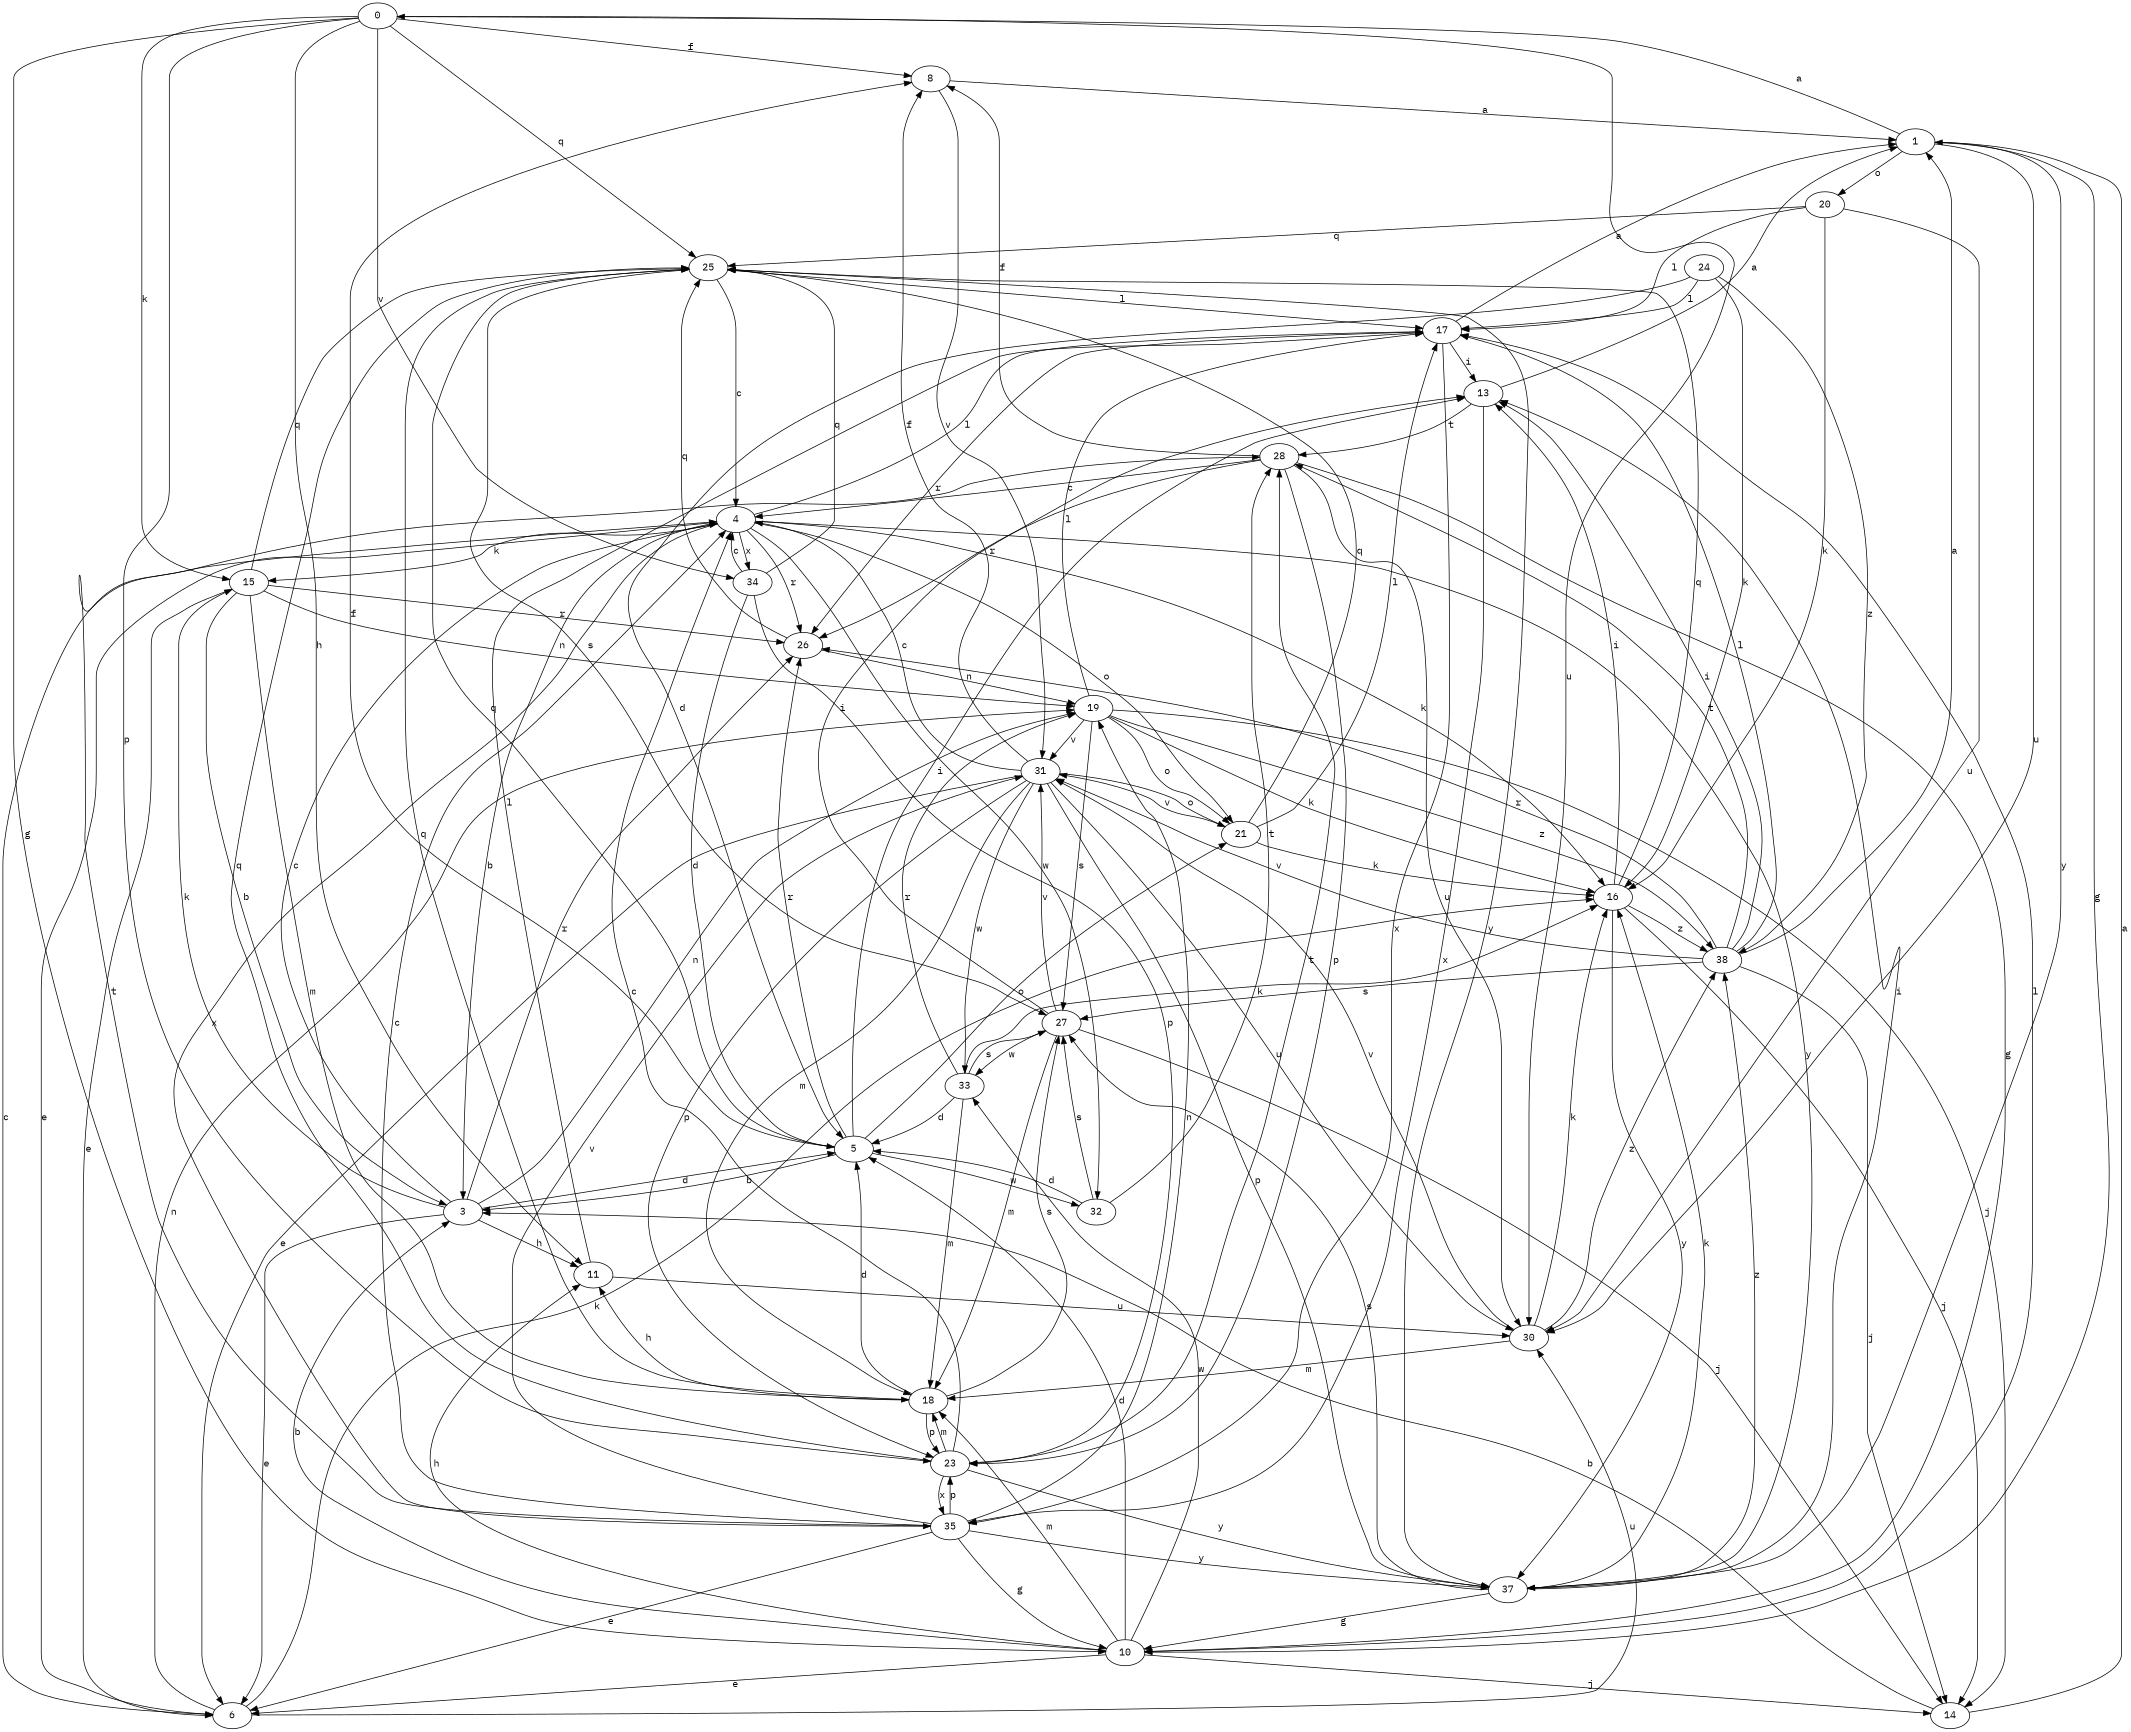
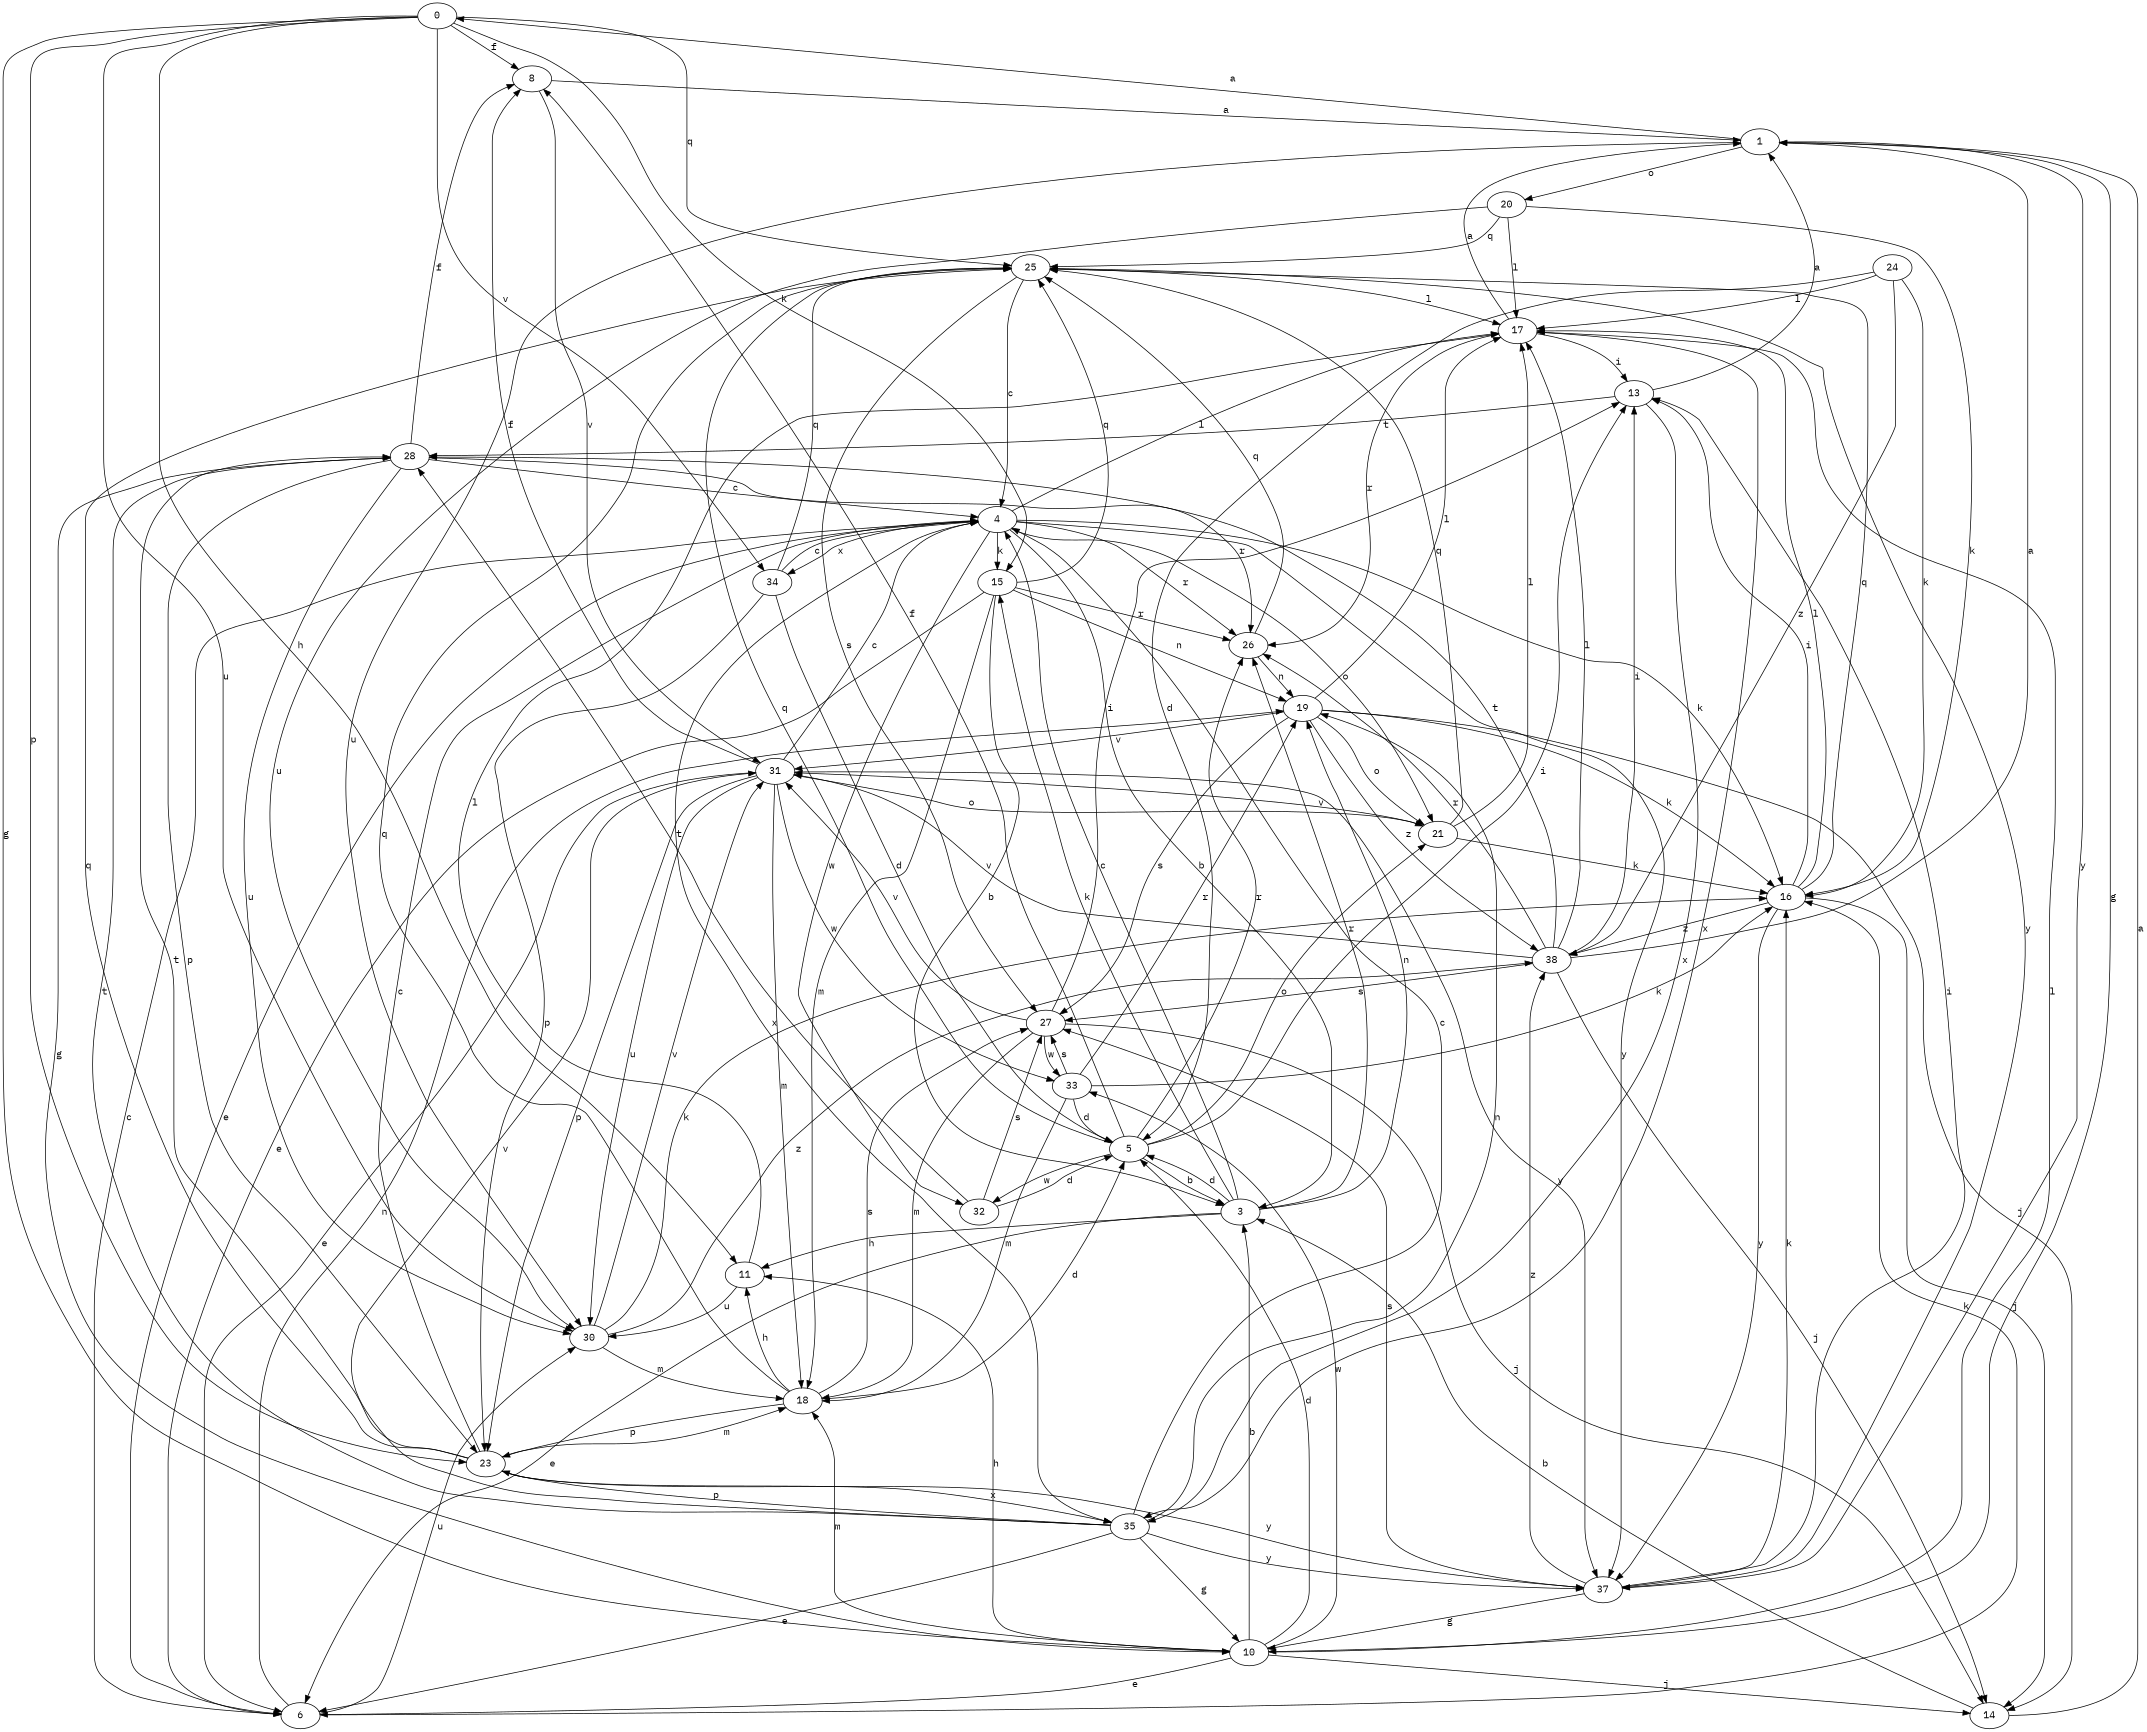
edge "16" -> "17": added, label "l"
edge "31" -> "37": label "p" -> "y"
